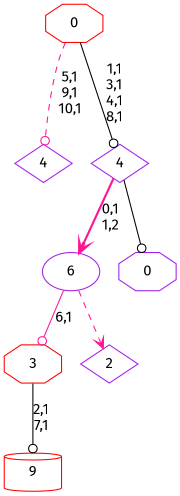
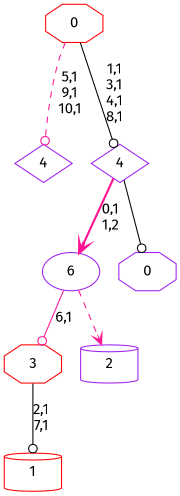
node "2": shape diamond -> cylinder
node "9": label "9" -> "1"
